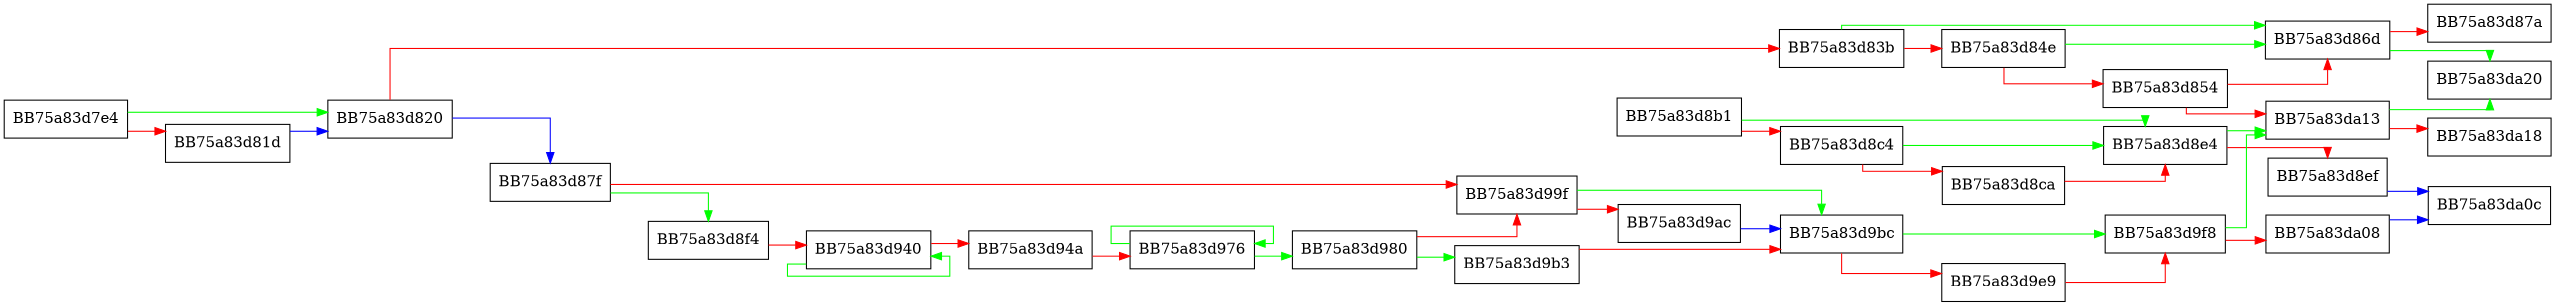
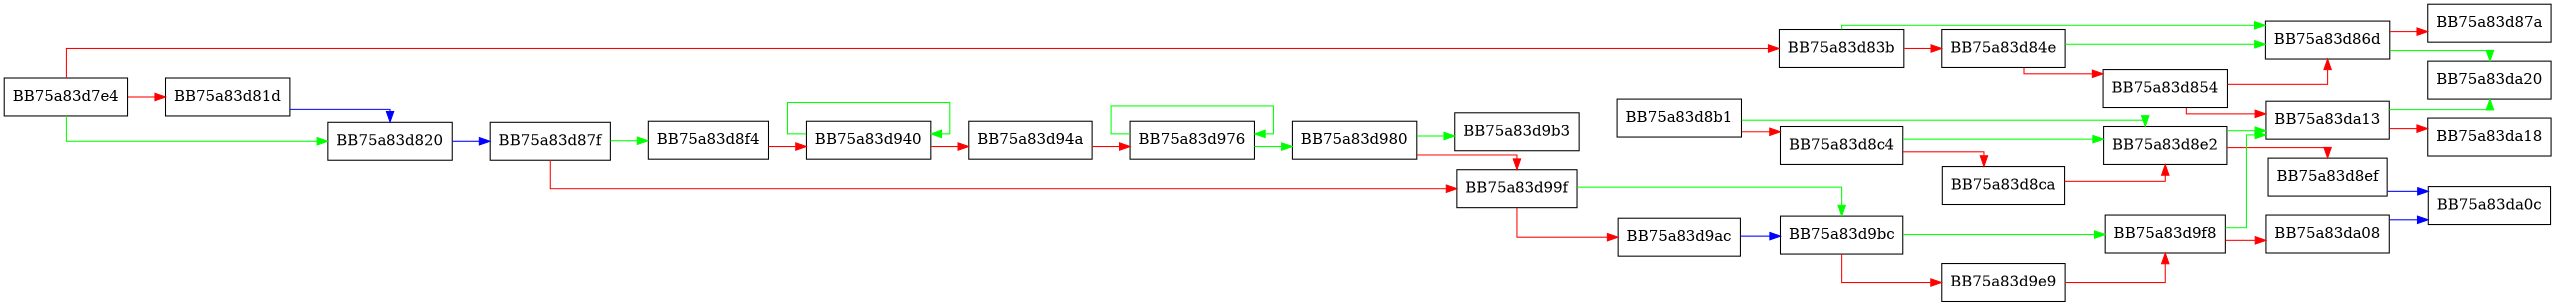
edge "BB75a83d820" -> "BB75a83d83b": now "BB75a83d7e4" -> "BB75a83d83b"
node "BB75a83d8e4": label "BB75a83d8e4" -> "BB75a83d8e2"
edge "BB75a83d9b3" -> "BB75a83d9bc": removed
